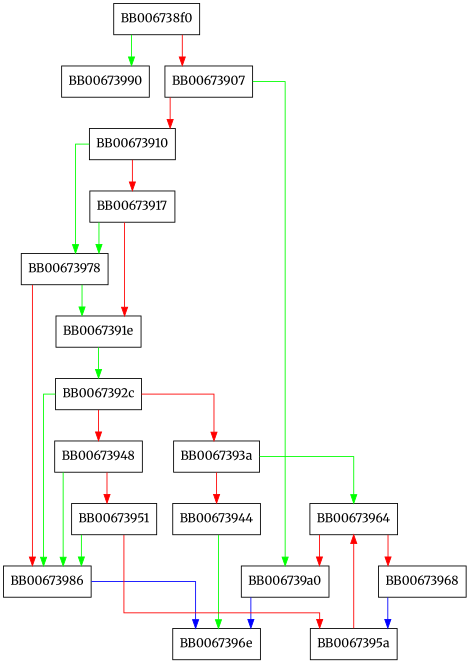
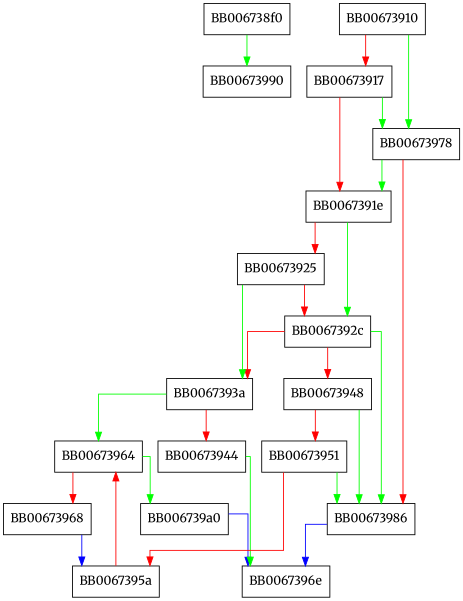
node "BB00673907": removed
node "BB00673925": added
edge "BB00673964" -> "BB006739a0": color red -> green
